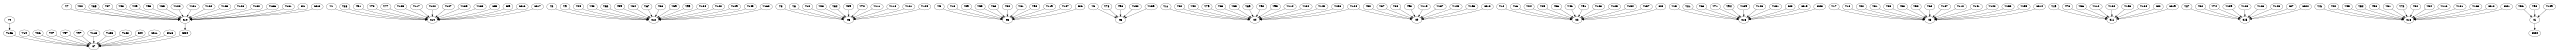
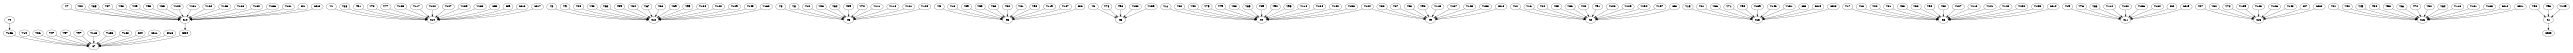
node "v75": added
